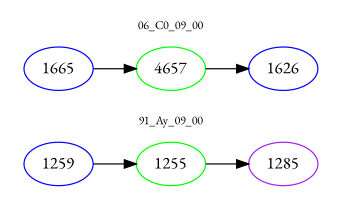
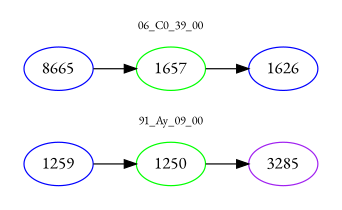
cluster "06_C0_09_00": label "06_C0_09_00" -> "06_C0_39_00"
node "1665": label "1665" -> "8665"
node "4657": label "4657" -> "1657"
node "1255": label "1255" -> "1250"
node "1285": label "1285" -> "3285"
